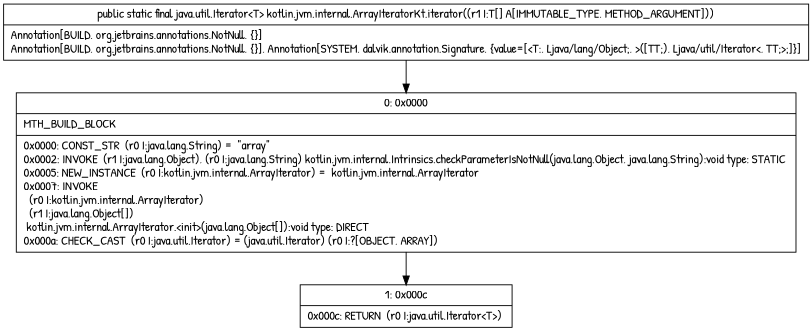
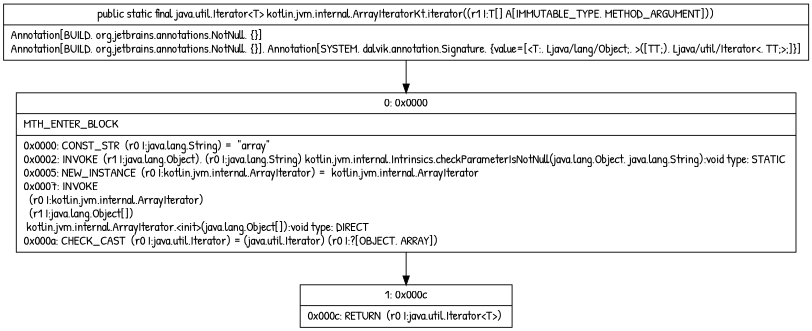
node "0: 0x0000": text "MTH_BUILD_BLOCK" -> "MTH_ENTER_BLOCK"
